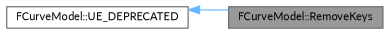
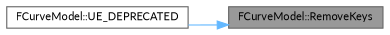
edge "FCurveModel::RemoveKeys" -> "FCurveModel::UE_DEPRECATED": reversed
